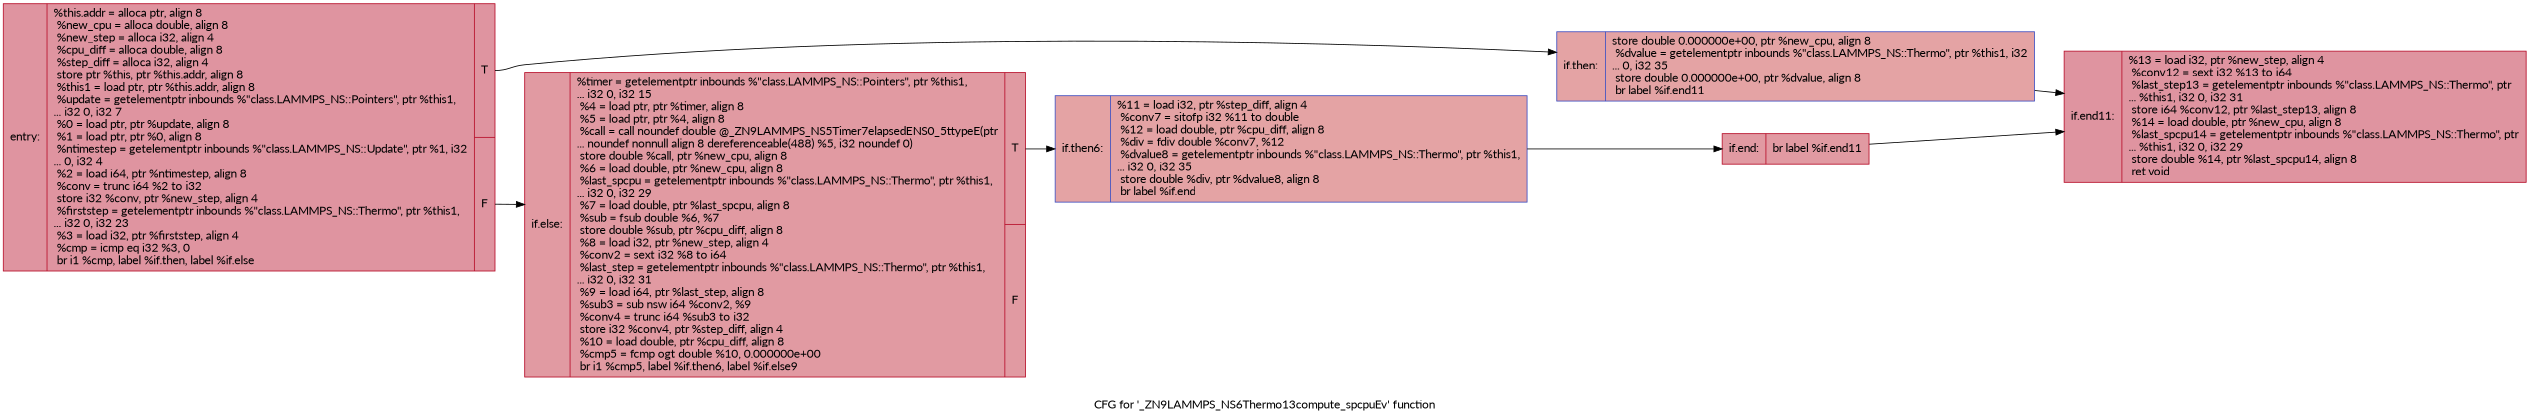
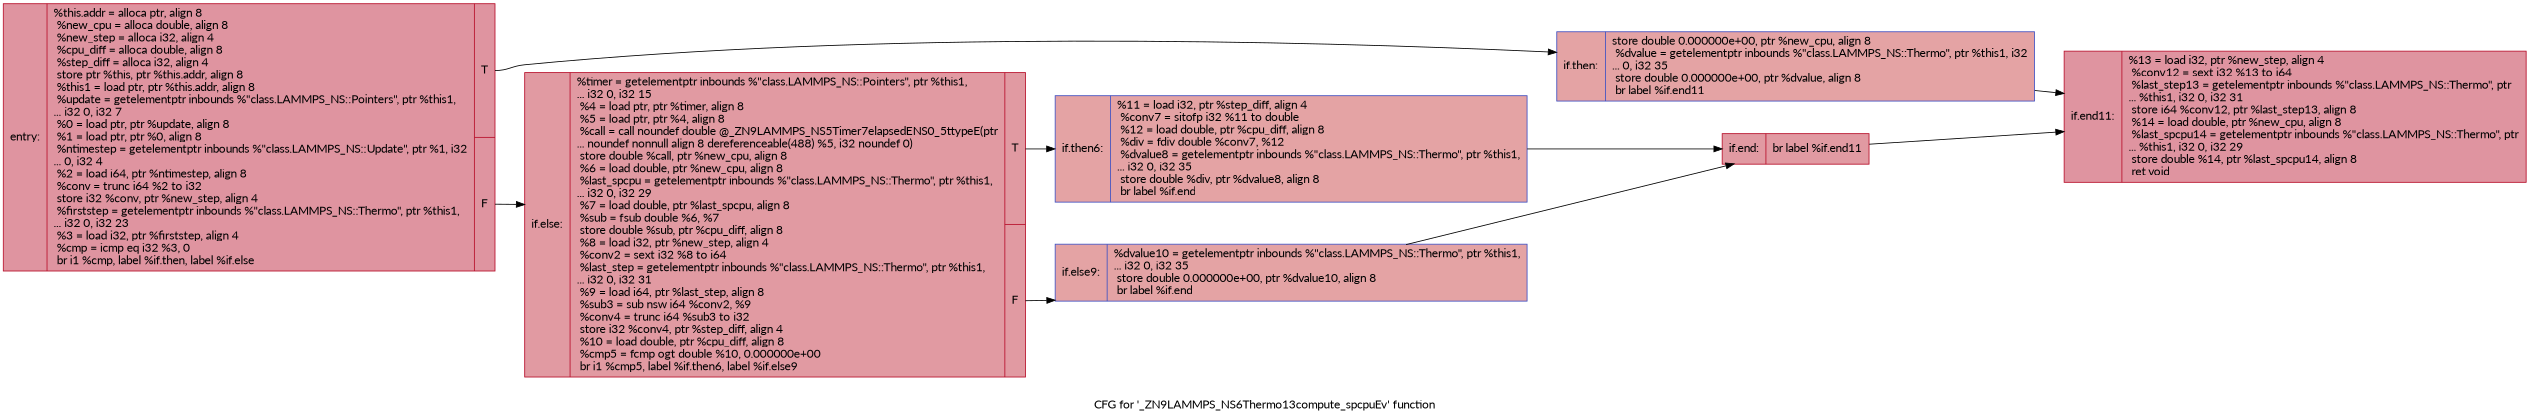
node "if.else9:": added
